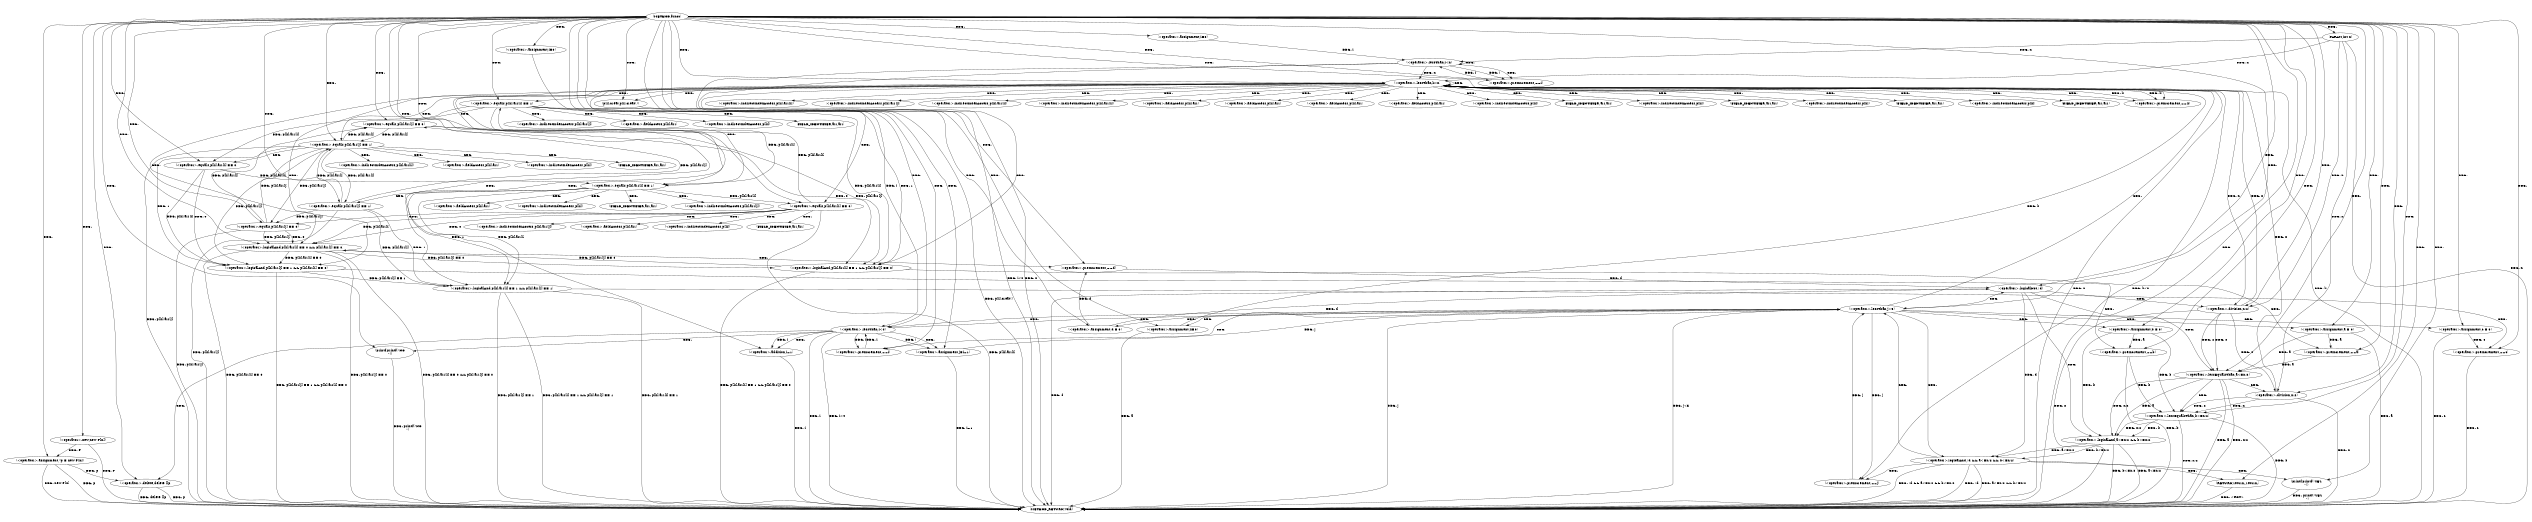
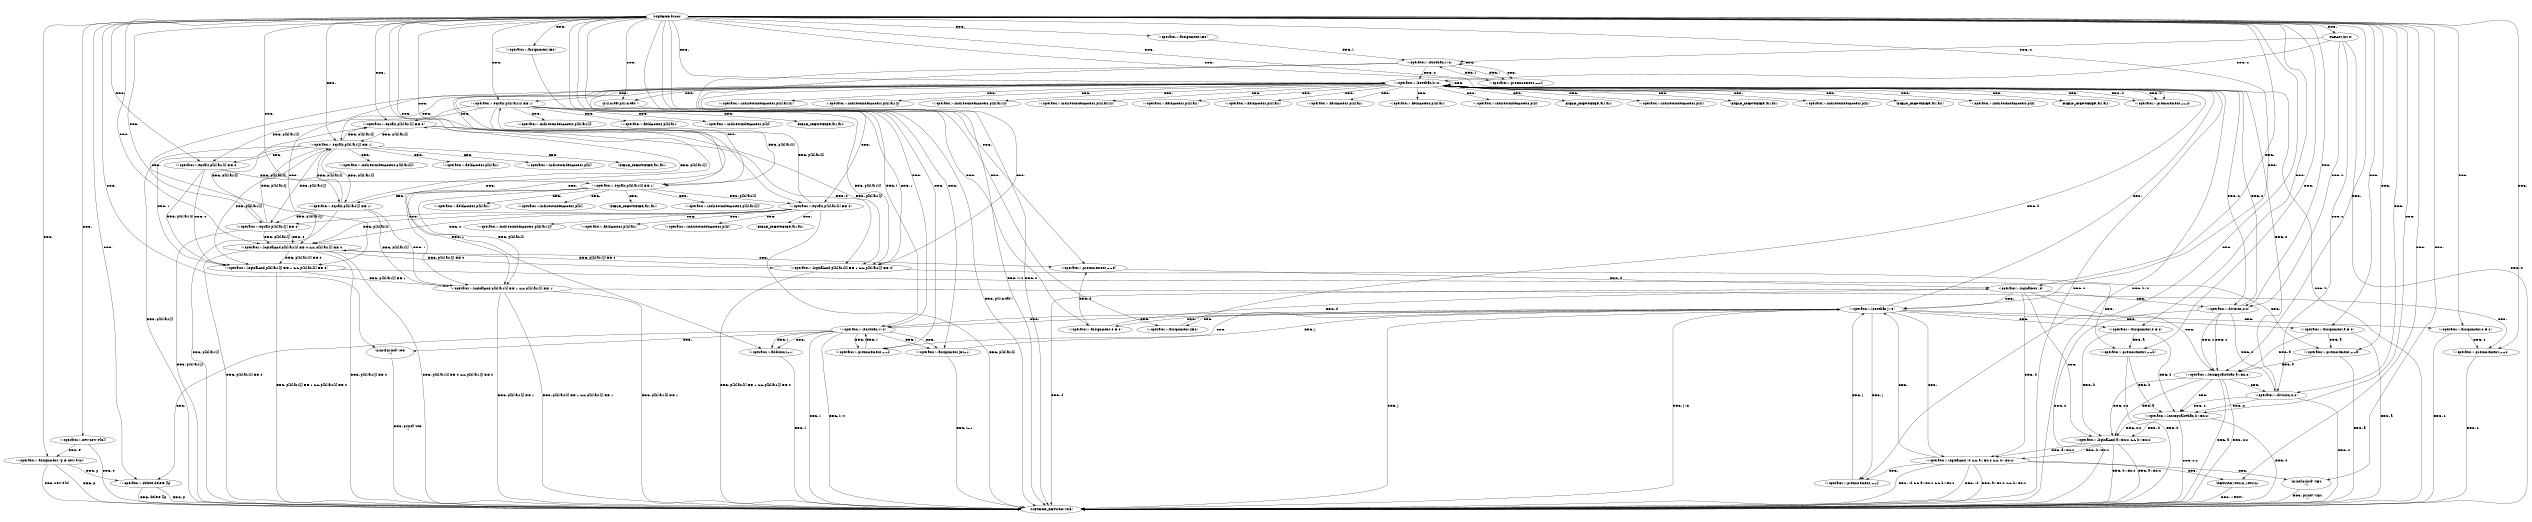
edge "(<operator>.lessThan,j<5)" -> "(<operator>.logicalNot,!d)": reversed
edge "(<operator>.assignment,k=0)" -> "(METHOD_RETURN,void)": now "(<operator>.preIncrement,++a)" -> "(METHOD_RETURN,void)"
